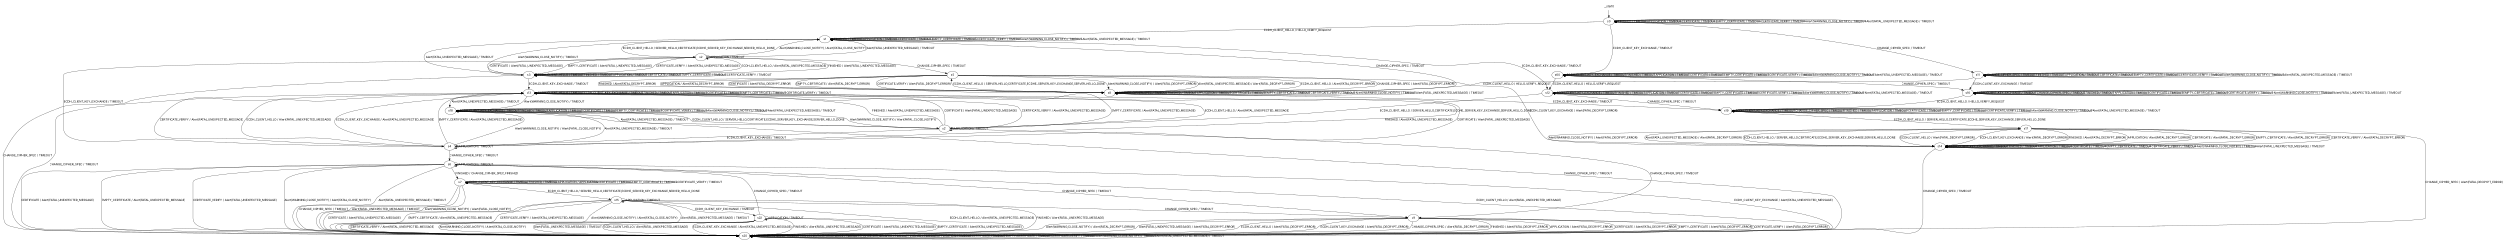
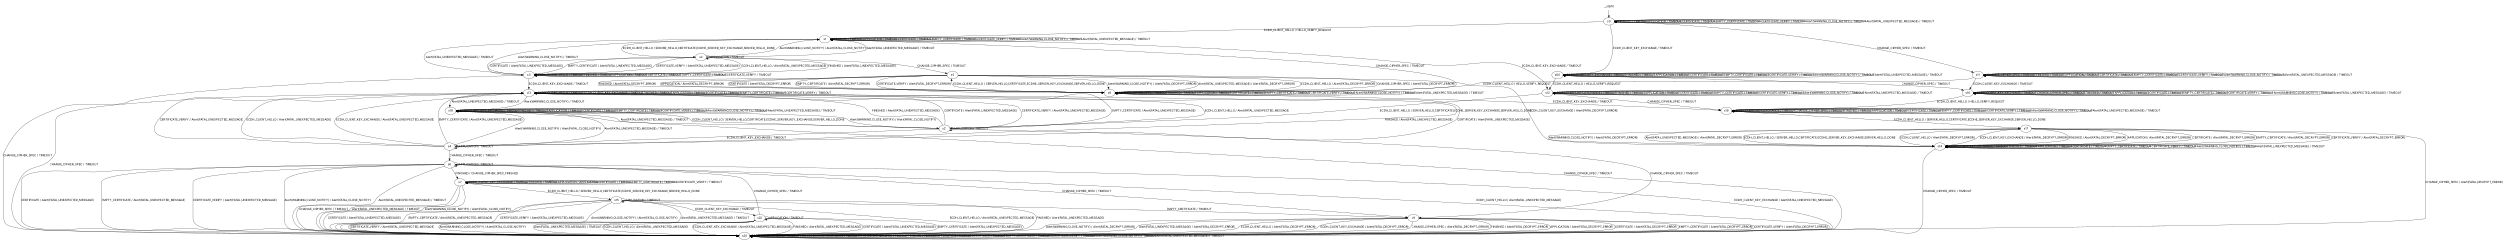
edge "s2" -> "s4": removed, label "ECDH_CLIENT_KEY_EXCHANGE / TIMEOUT"
edge "s15" -> "s9": label "CHANGE_CIPHER_SPEC / TIMEOUT" -> "EMPTY_CERTIFICATE / TIMEOUT"
